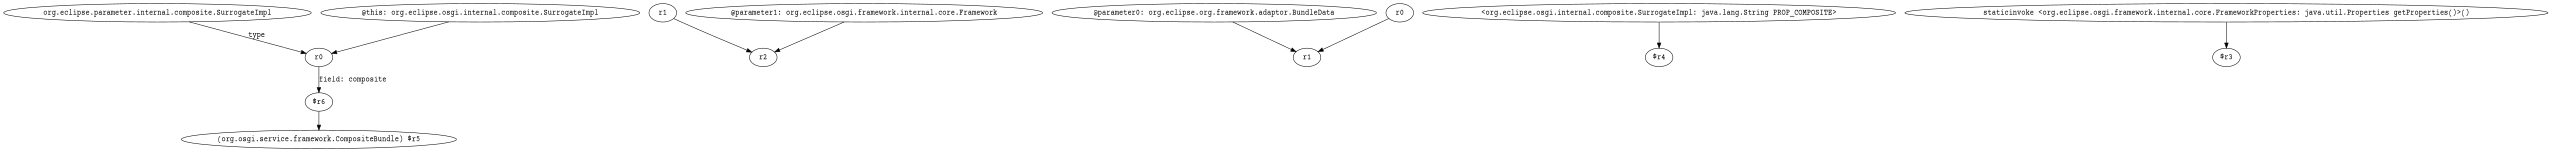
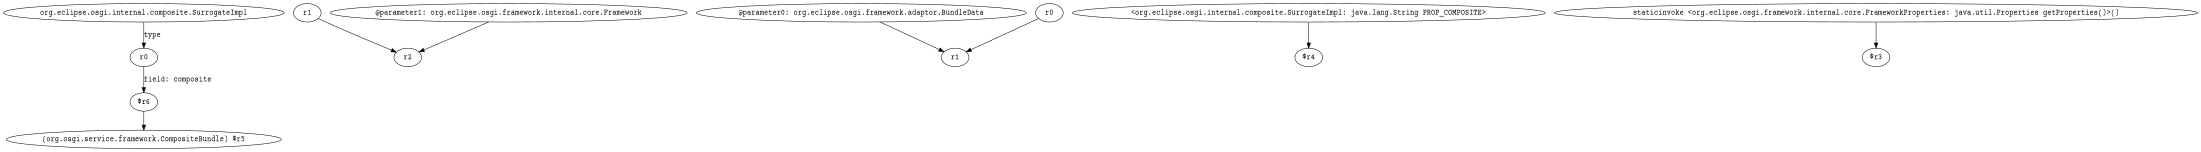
node "org.eclipse.parameter.internal.composite.SurrogateImpl": label "org.eclipse.parameter.internal.composite.SurrogateImpl" -> "org.eclipse.osgi.internal.composite.SurrogateImpl"
node "@this: org.eclipse.osgi.internal.composite.SurrogateImpl": removed
node "@parameter0: org.eclipse.org.framework.adaptor.BundleData": label "@parameter0: org.eclipse.org.framework.adaptor.BundleData" -> "@parameter0: org.eclipse.osgi.framework.adaptor.BundleData"
